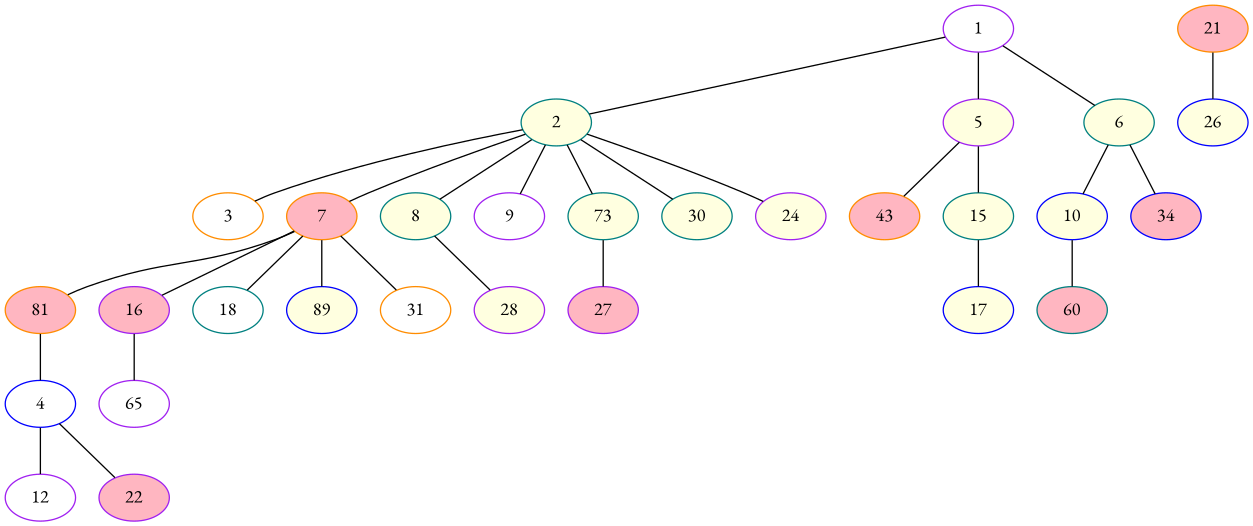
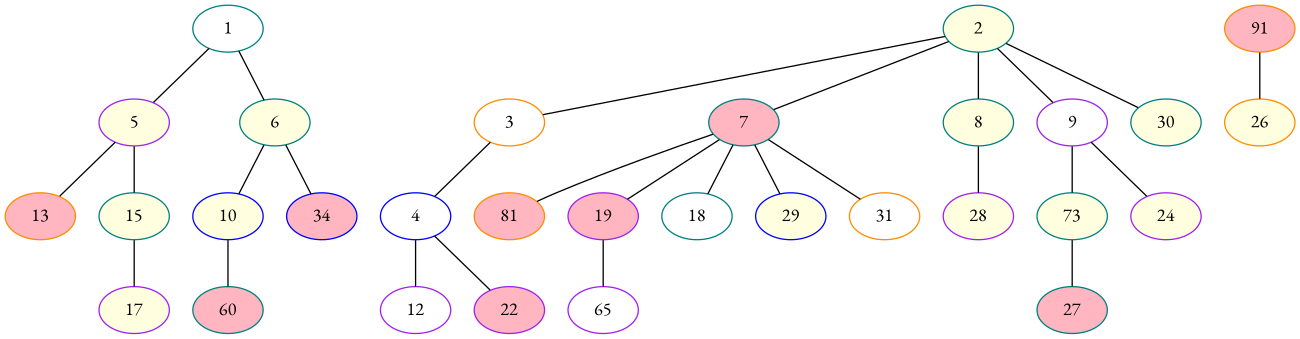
node "1": color purple -> teal
node "21": label "21" -> "91"
edge "1" -- "2": removed
node "26": color blue -> darkorange
edge "2" -- "24": now "9" -- "24"
edge "2" -- "73": now "9" -- "73"
node "7": color darkorange -> teal
node "43": label "43" -> "13"
node "16": label "16" -> "19"
node "89": label "89" -> "29"
node "27": color purple -> teal
node "17": color blue -> purple
edge "81" -- "4": now "3" -- "4"
